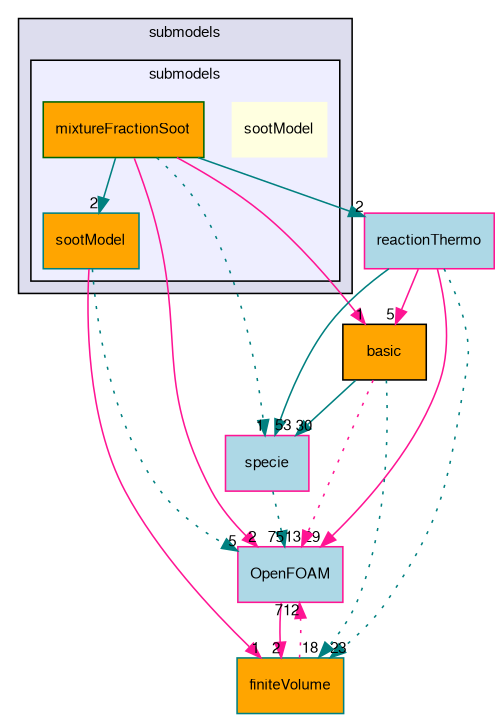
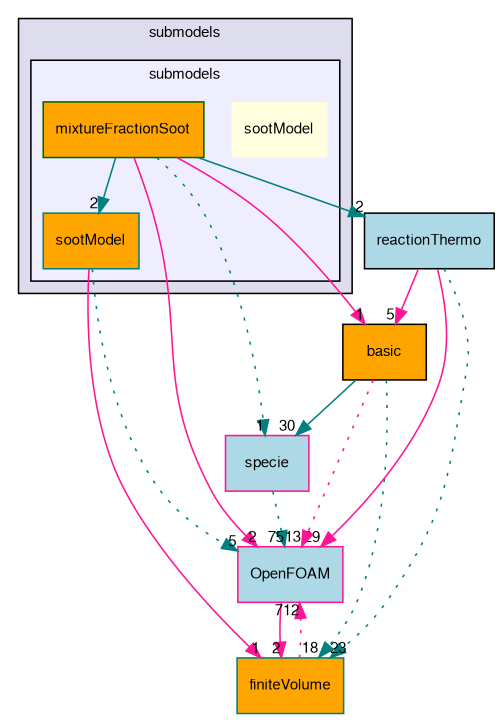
node "reactionThermo": color deeppink -> black
edge "reactionThermo" -> "specie": removed
